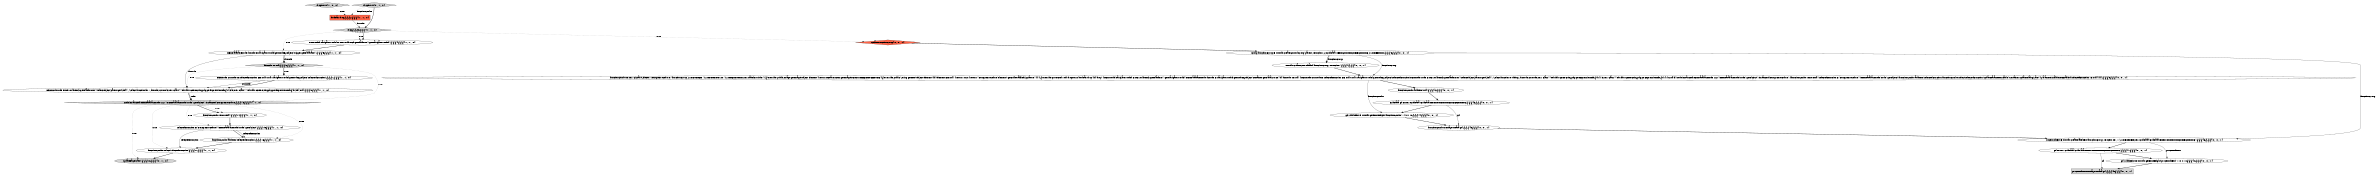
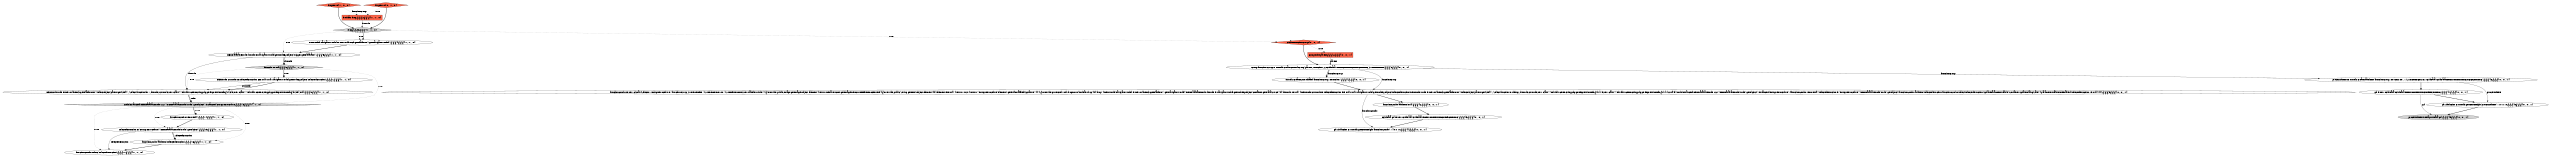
node "dropDown['1', '0', '0']": fillcolor lightgray -> tomato
node "dropDown['0', '1', '0']": fillcolor lightgray -> tomato
edge "dropDown['1', '0', '0']" -> "boolean drop@@@2@@@['1', '1', '0']": label "true" -> "functionGroup"
edge "dropDown['0', '1', '0']" -> "boolean drop@@@2@@@['1', '1', '0']": label "functionCombo" -> "true"
edge "dropDown['1', '0', '0']" -> "drop@@@3@@@['1', '1', '0']": added
node "Composite parent@@@2@@@['0', '0', '1']": added
node "functionCombo.setLayoutData(gd)@@@45@@@['0', '0', '1']": removed
node "updatePageState()@@@18@@@['0', '1', '0']": removed
node "processIdText.setLayoutData(gd)@@@49@@@['0', '0', '1']": shape box -> ellipse
